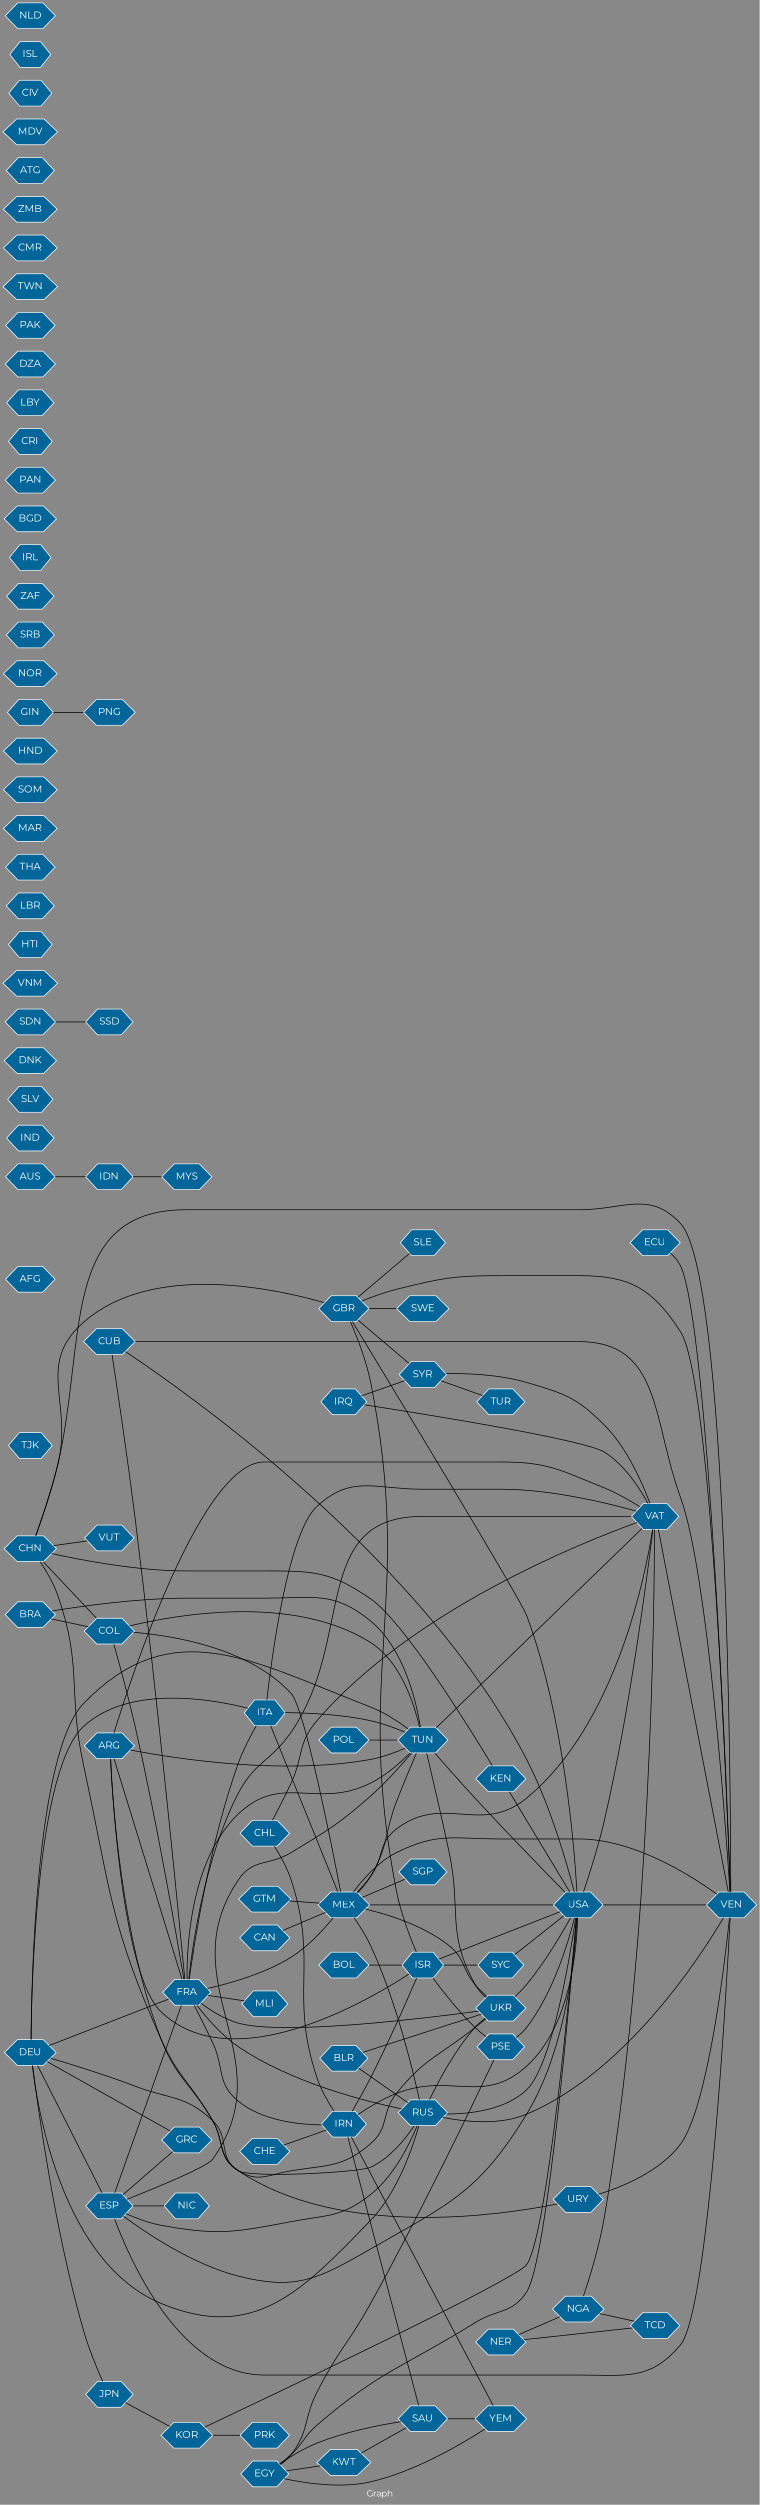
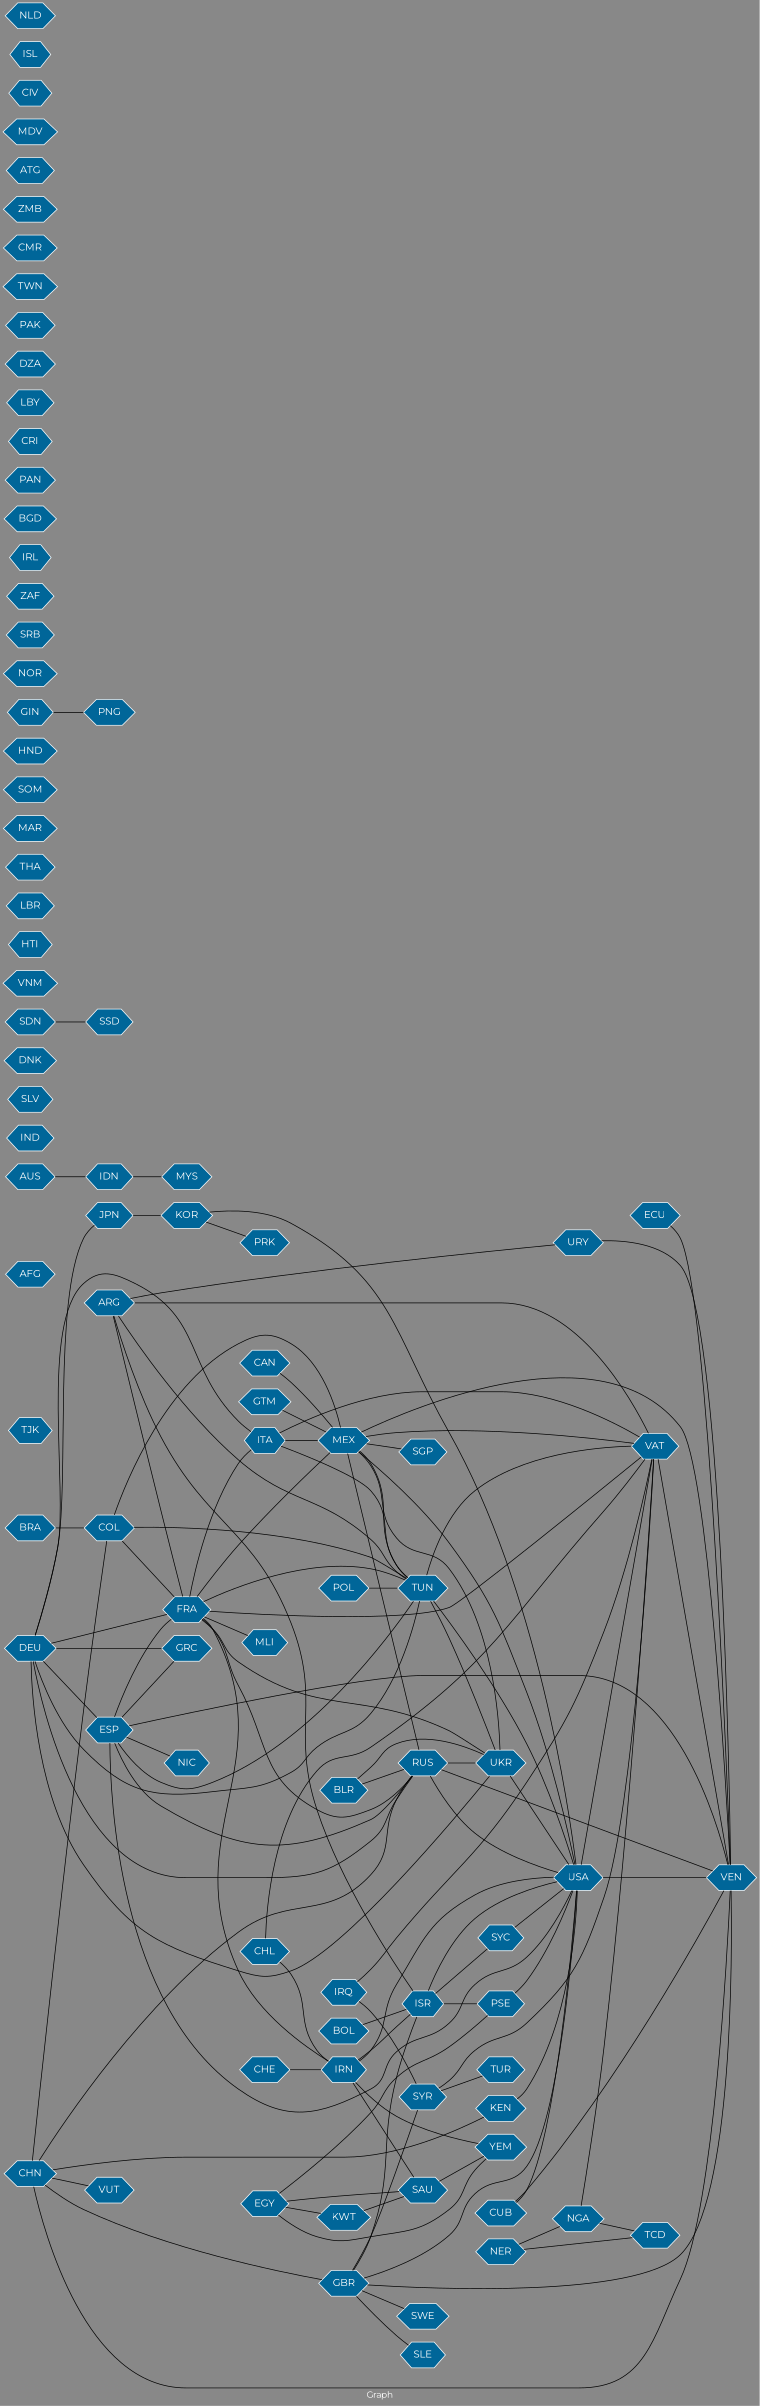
edge "BRA" -- "TUN": removed
edge "CUB" -- "FRA": removed
edge "USA" -- "EGY": removed
